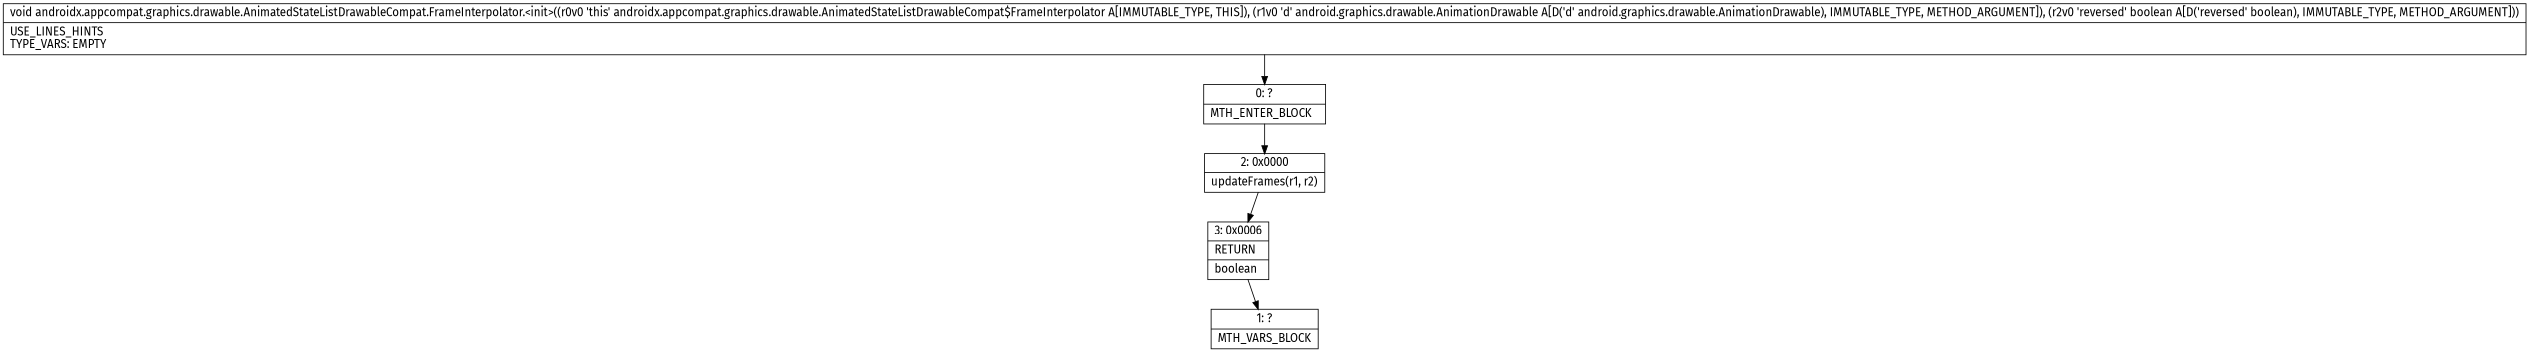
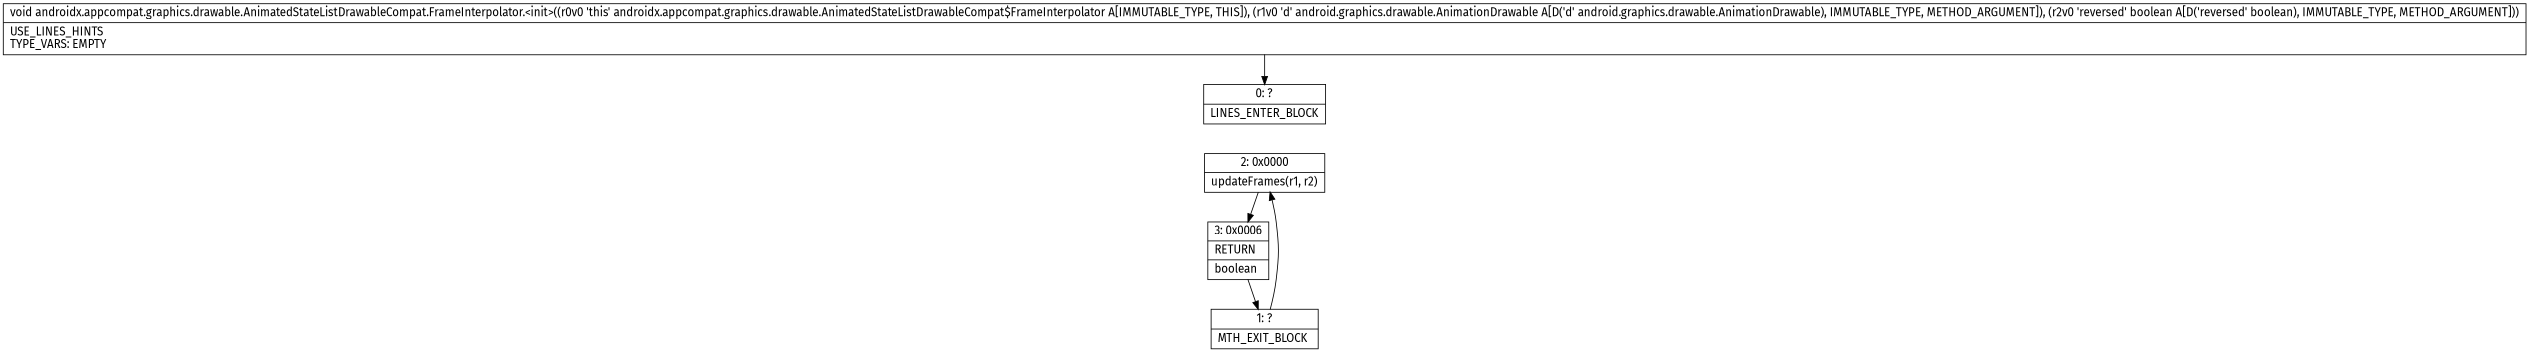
node "0: ?": text "MTH_ENTER_BLOCK" -> "LINES_ENTER_BLOCK"
edge "0: ?" -> "2: 0x0000": now "1: ?" -> "2: 0x0000"
node "1: ?": text "MTH_VARS_BLOCK" -> "MTH_EXIT_BLOCK"
